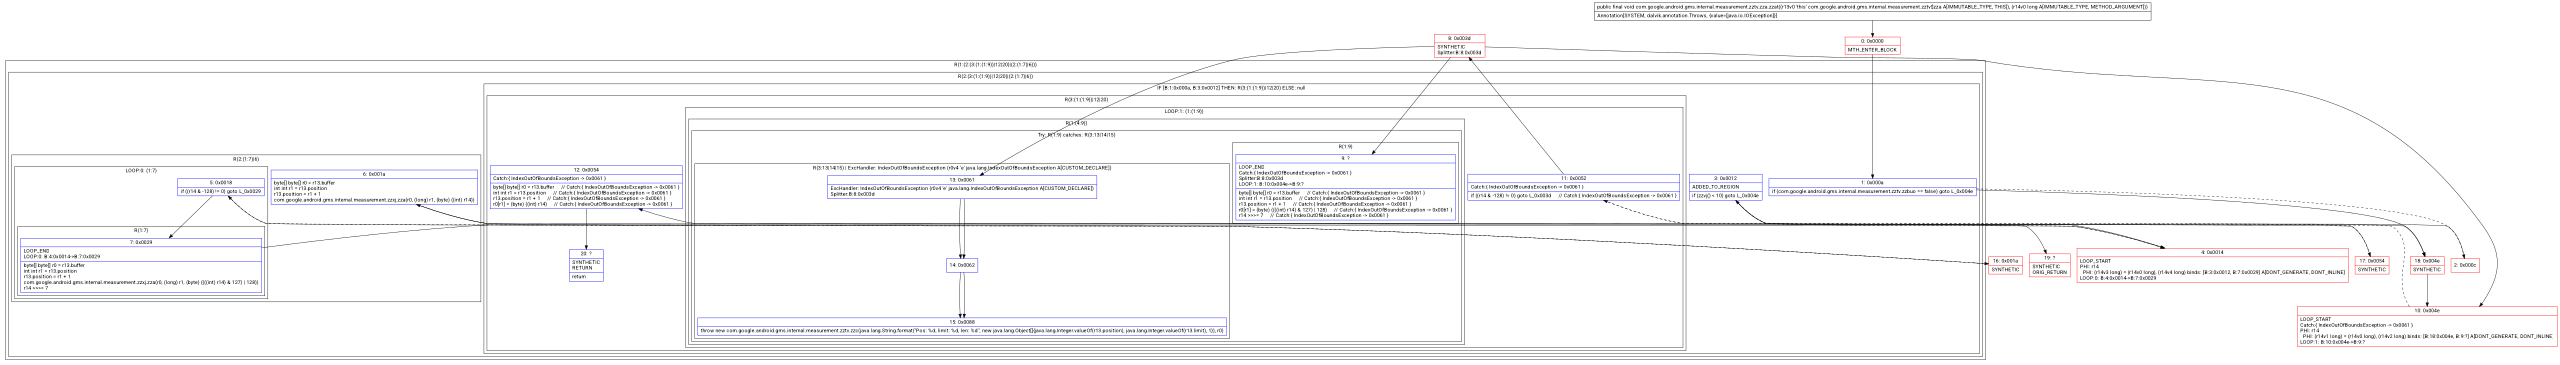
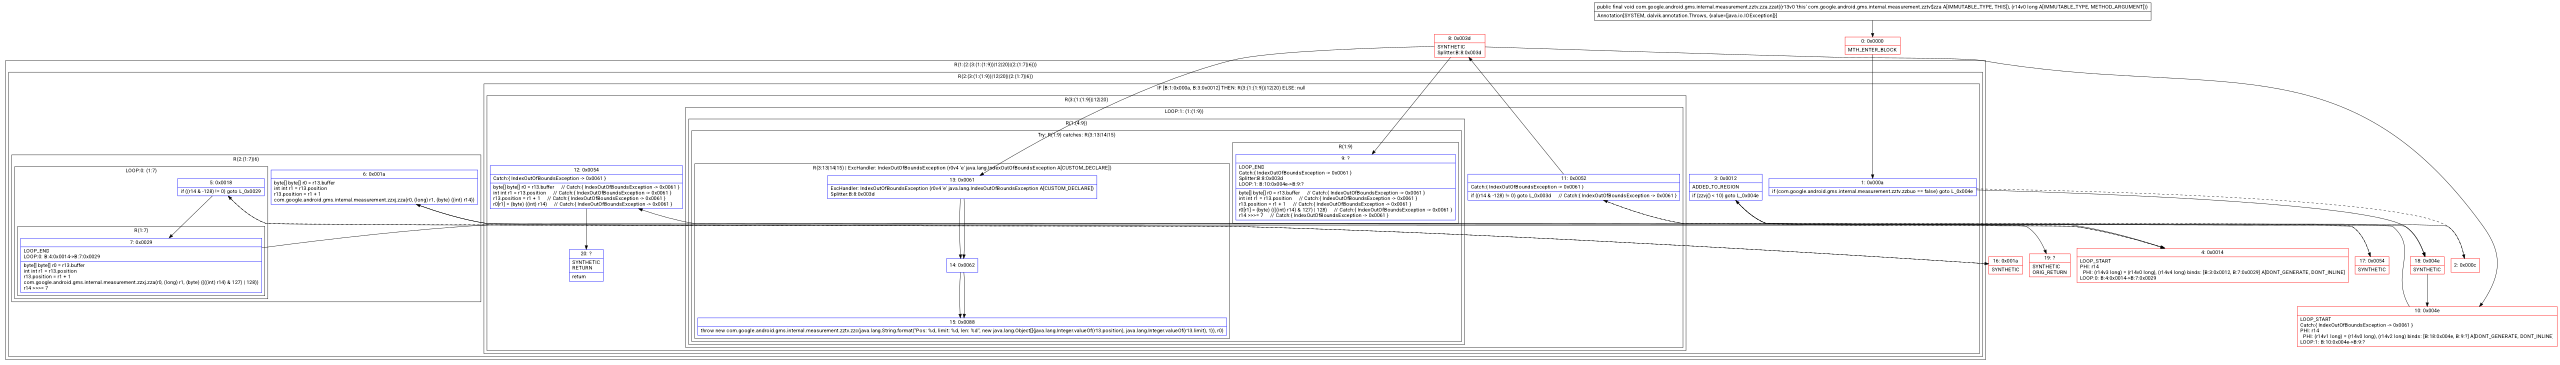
edge "10: 0x004e" -> "11: 0x0052": style dashed -> solid
